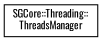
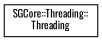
node "SGCore::Threading:: ThreadsManager": label "SGCore::Threading:: ThreadsManager" -> "SGCore::Threading:: Threading"
